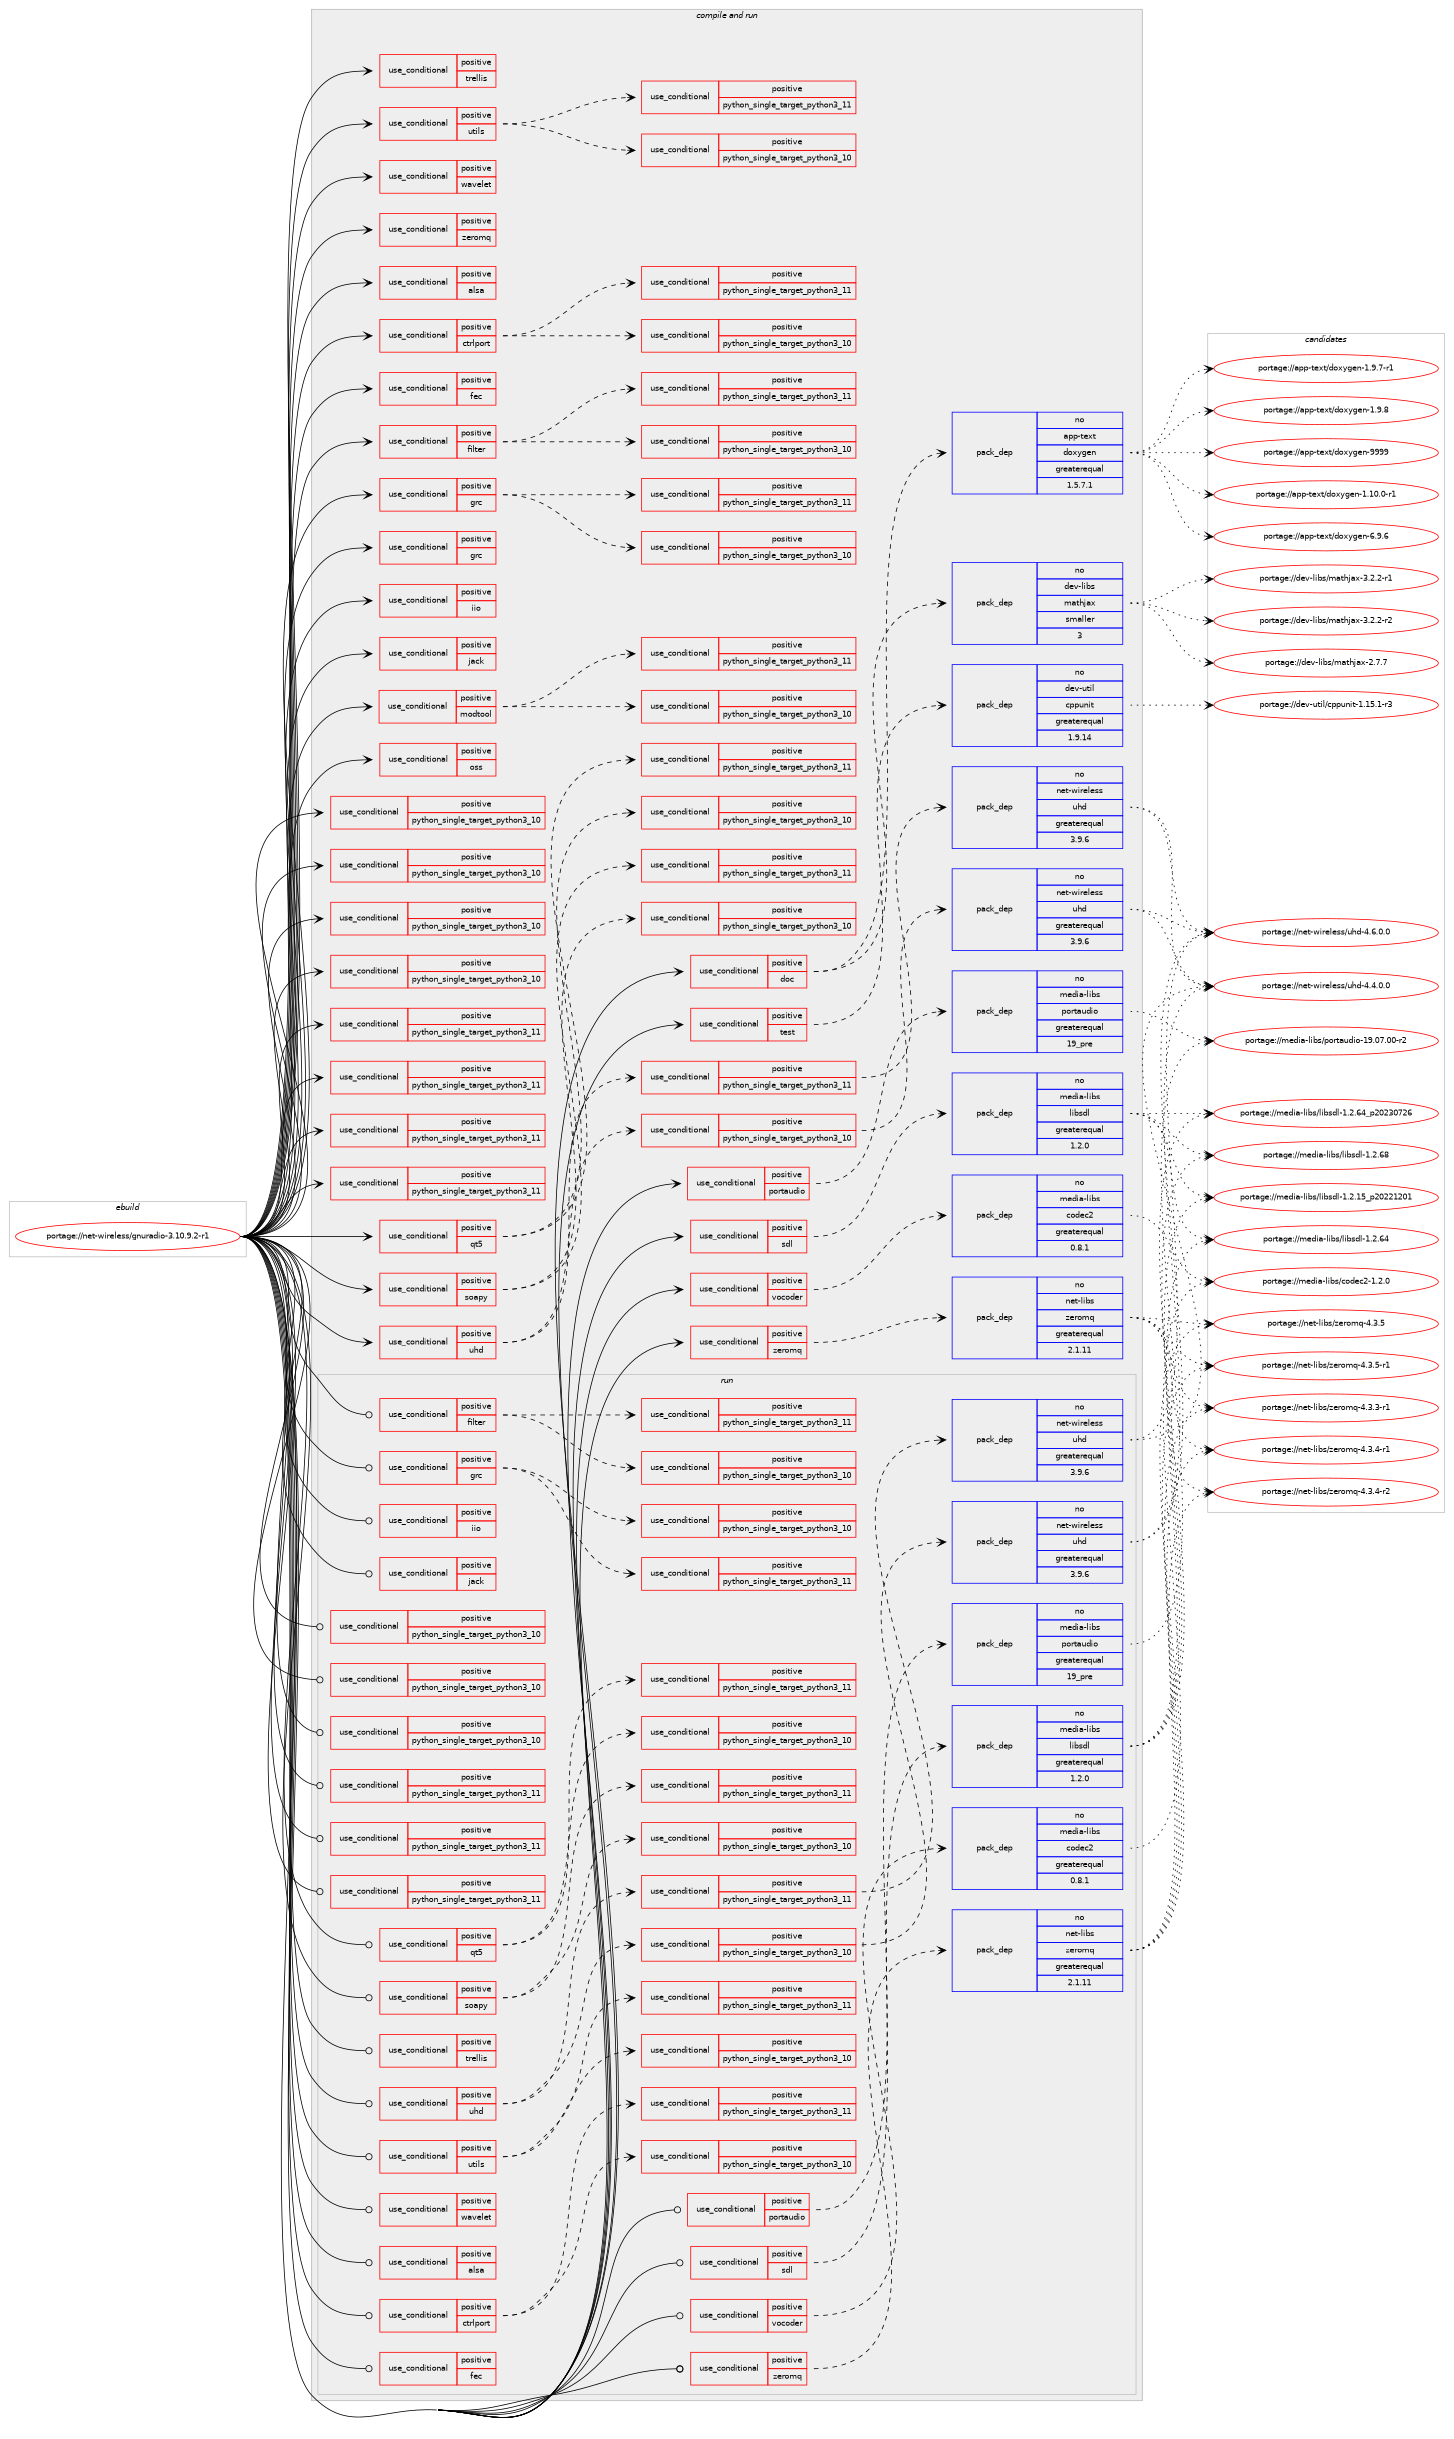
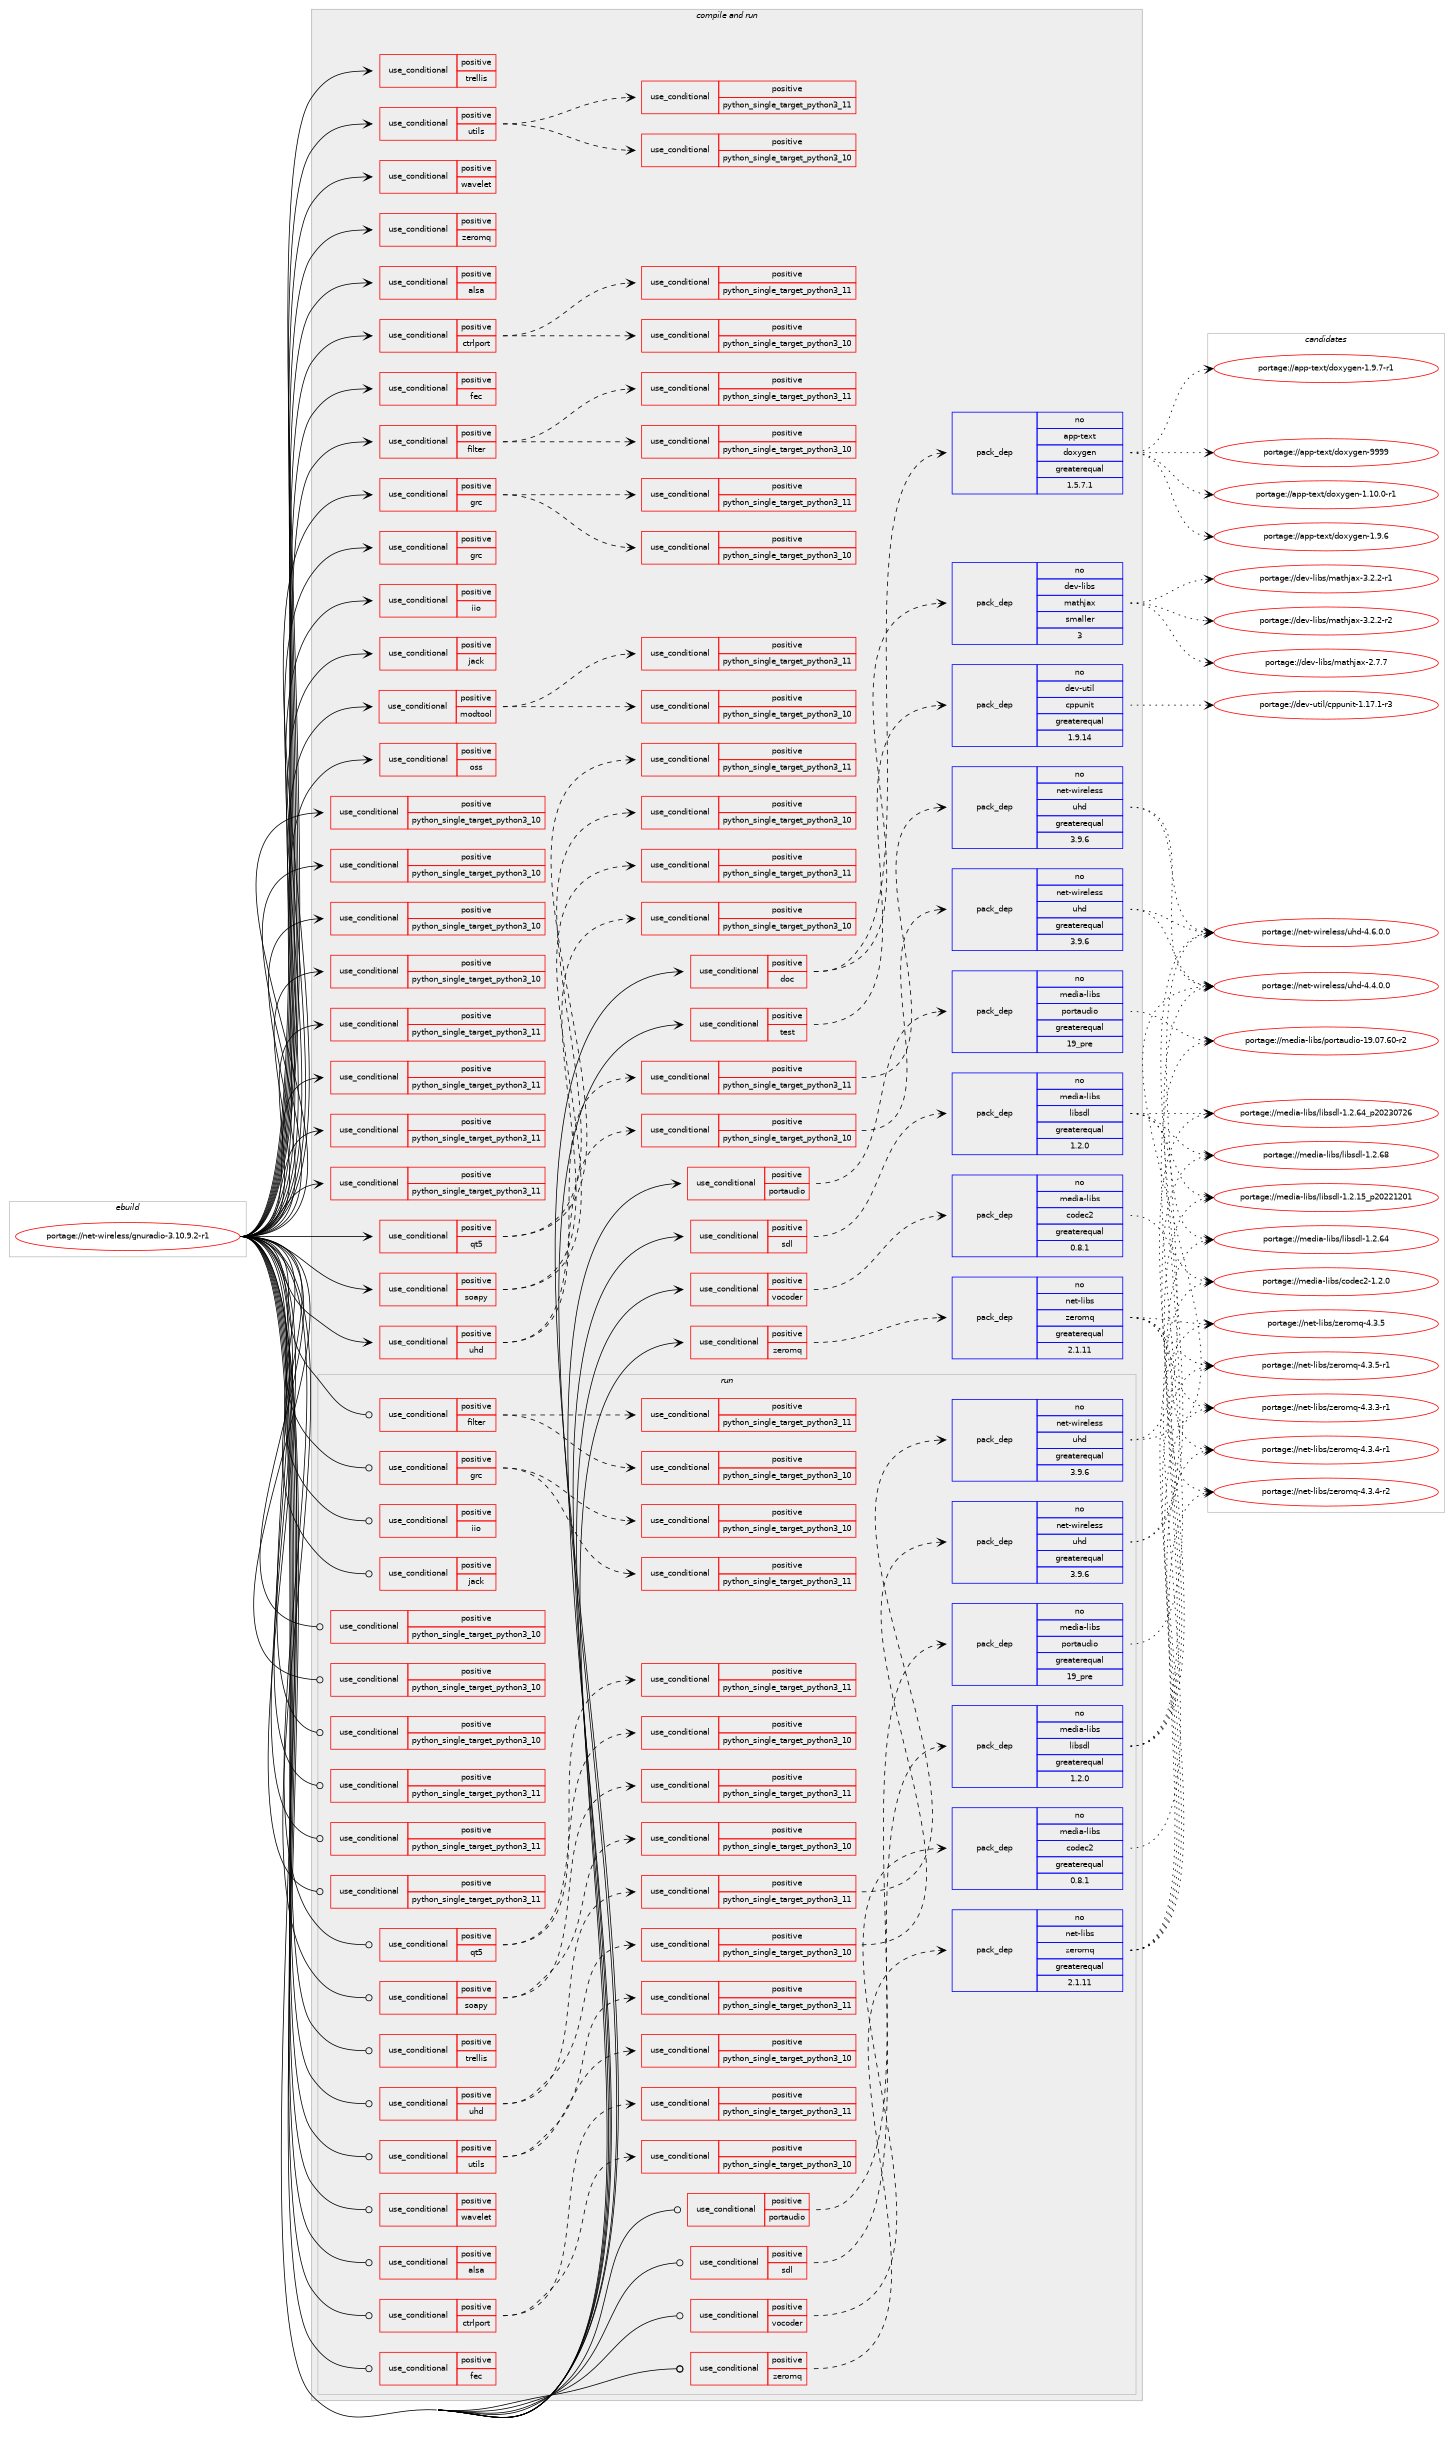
node "portage://app-text/doxygen-1.9.8": removed
node "portage://app-text/doxygen-6.9.6": label "portage://app-text/doxygen-6.9.6" -> "portage://app-text/doxygen-1.9.6"
node "portage://dev-util/cppunit-1.15.1-r3": label "portage://dev-util/cppunit-1.15.1-r3" -> "portage://dev-util/cppunit-1.17.1-r3"
node "portage://media-libs/portaudio-19.07.00-r2": label "portage://media-libs/portaudio-19.07.00-r2" -> "portage://media-libs/portaudio-19.07.60-r2"
